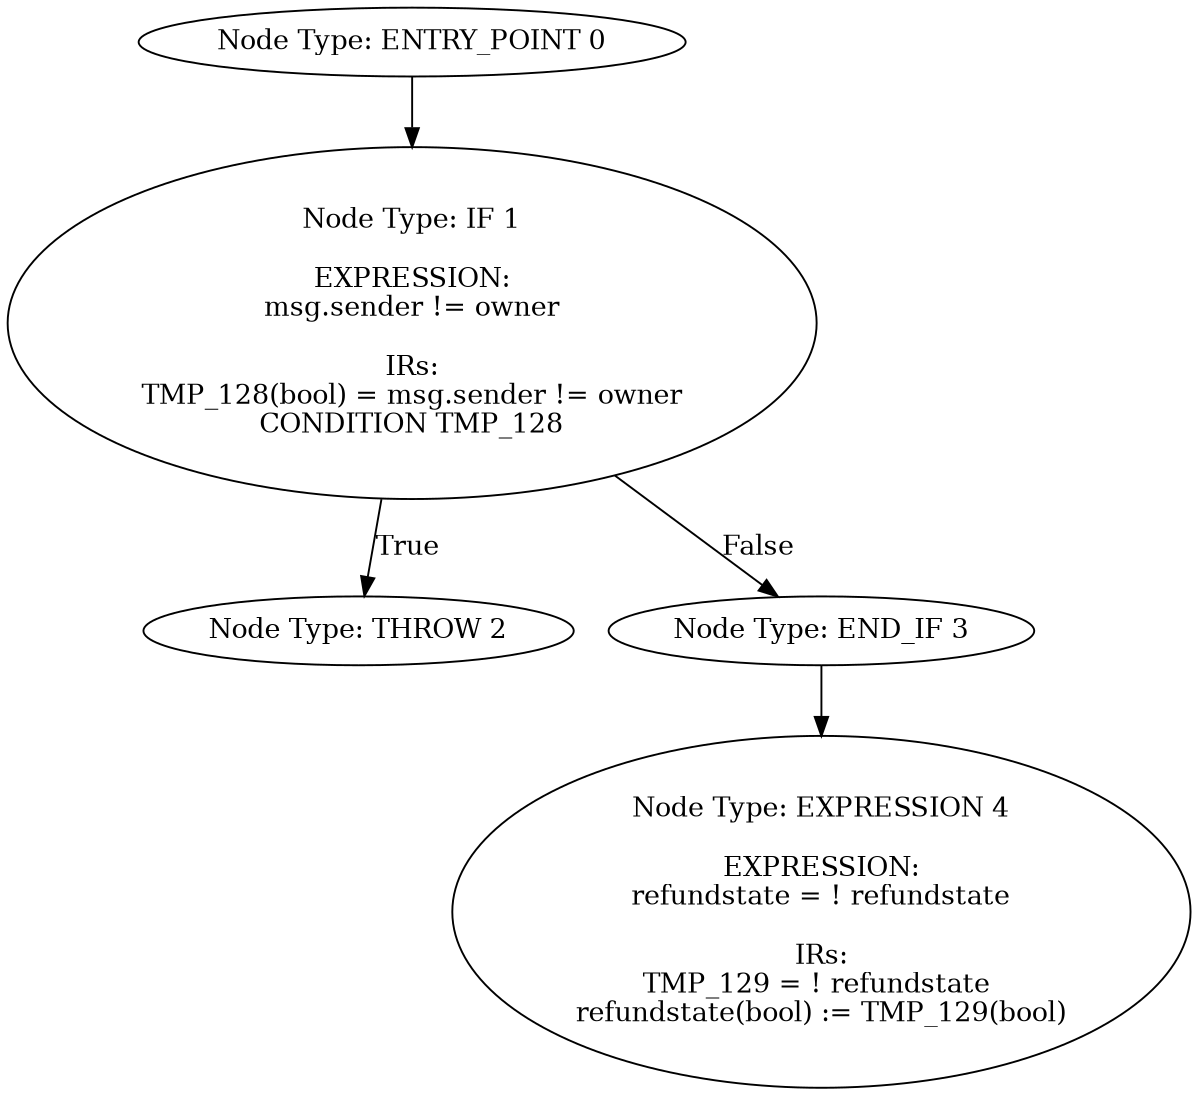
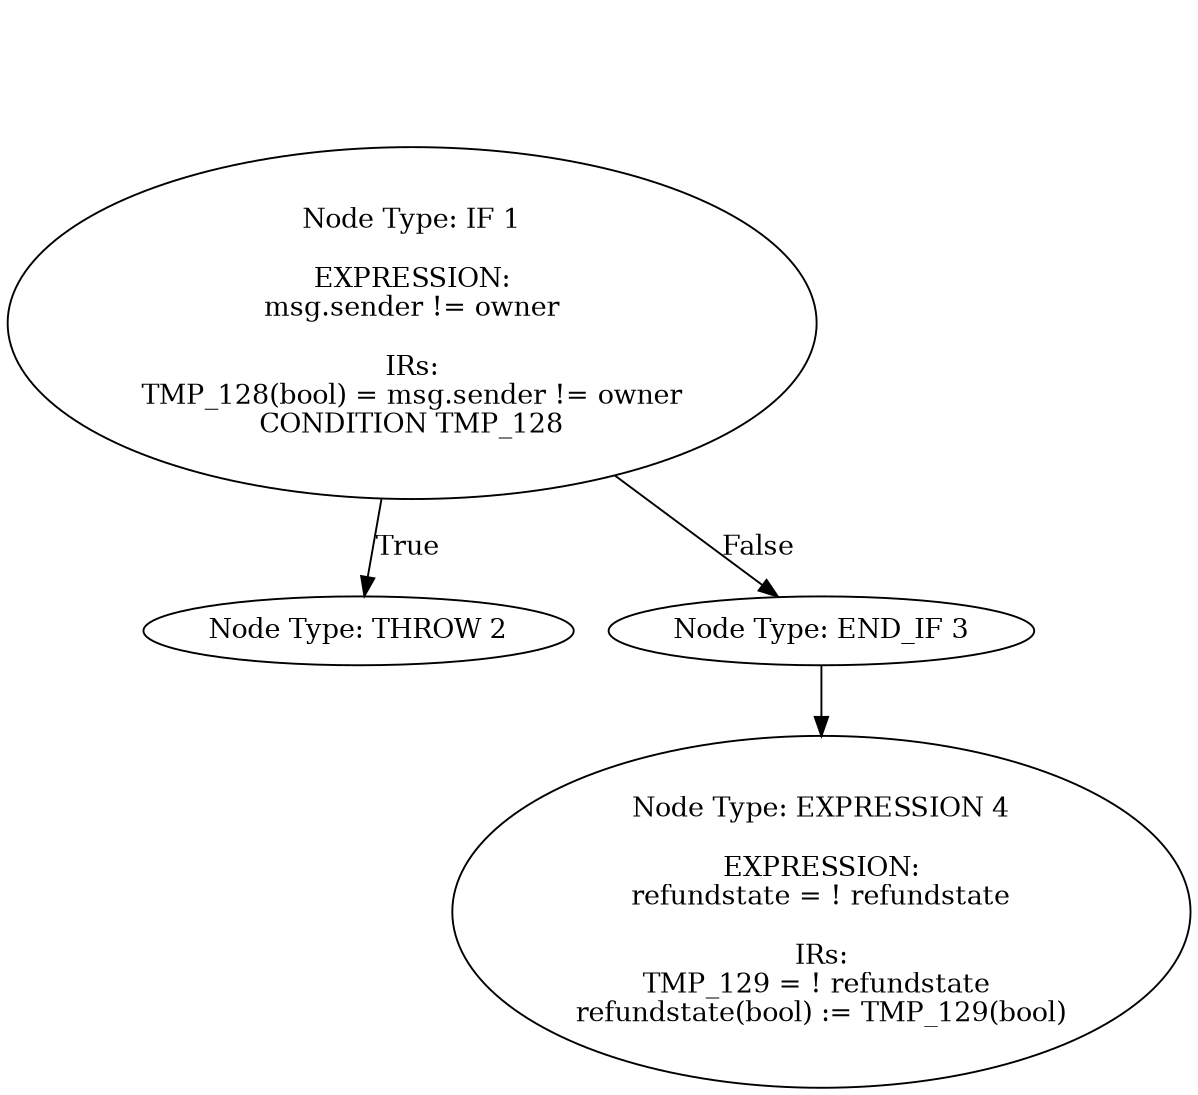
node "Node Type: ENTRY_POINT 0": removed
